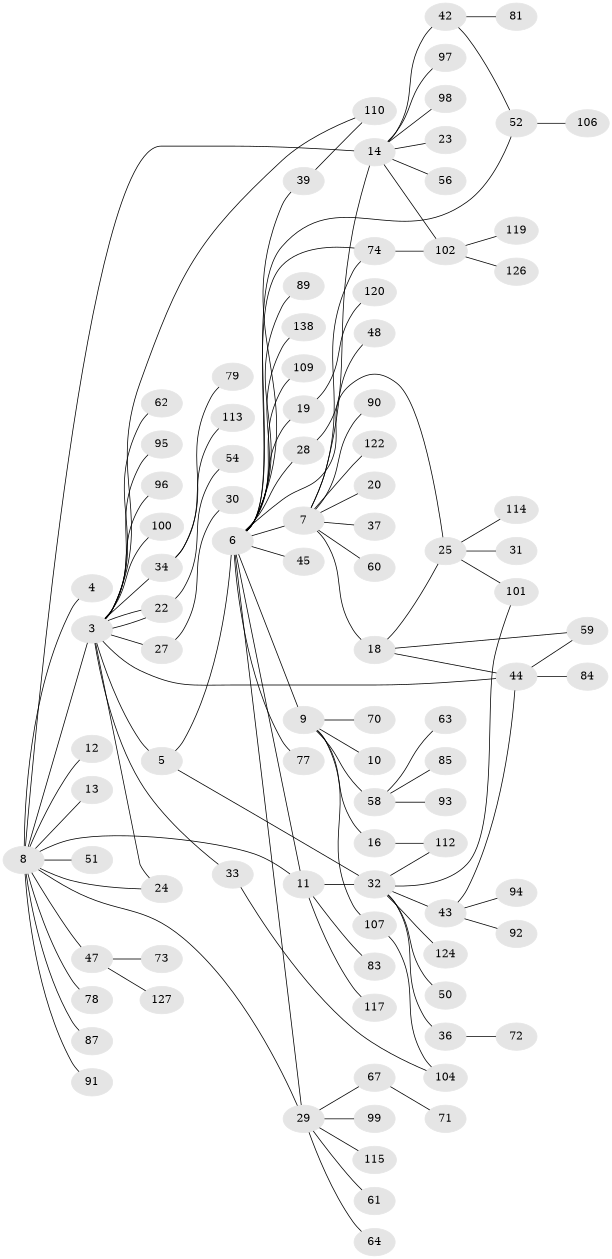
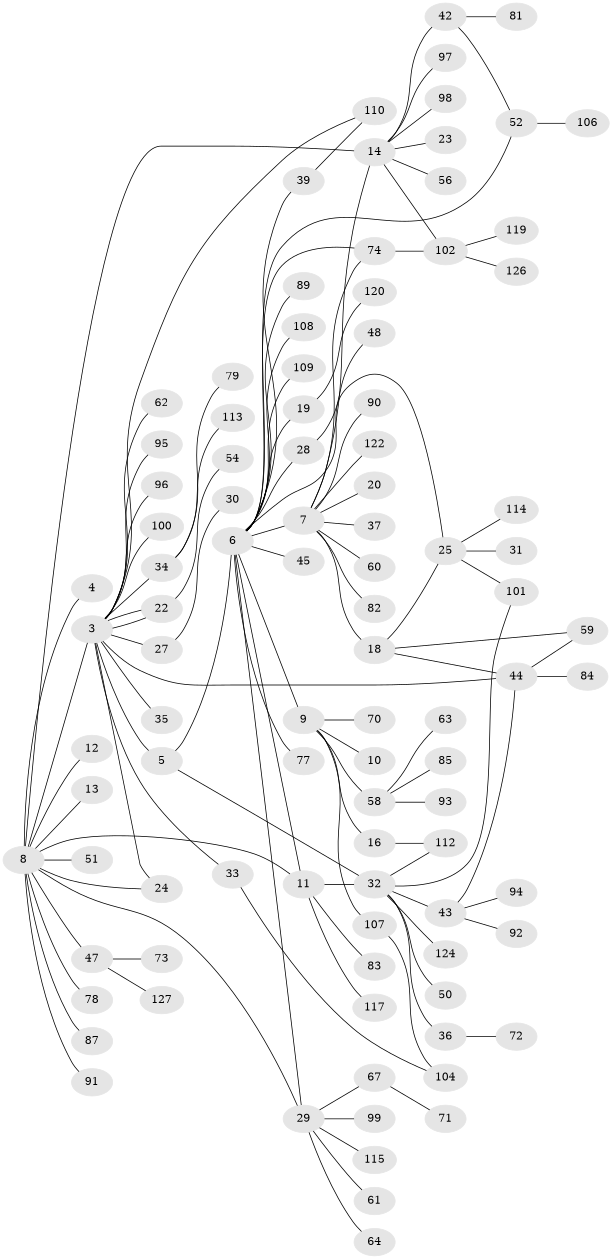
node "138": label "138" -> "108"
node "82": added
node "35": added
